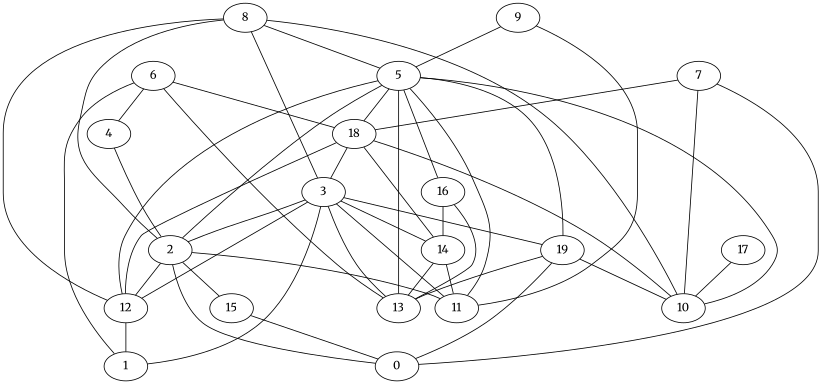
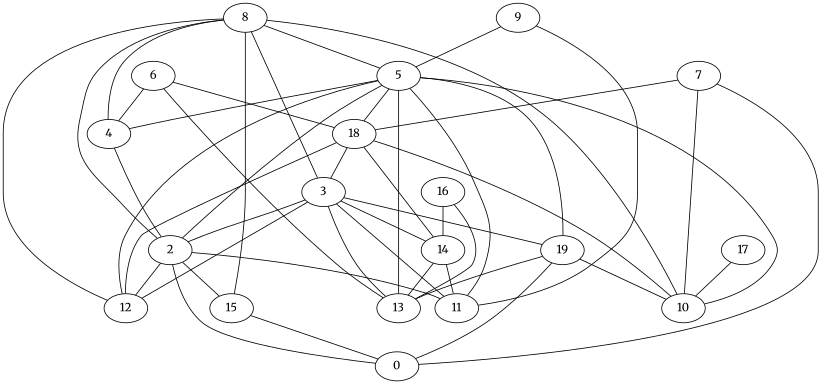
edge "8" -- "4": added
edge "5" -- "16": now "5" -- "4"
edge "8" -- "15": added
node "1": removed
